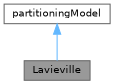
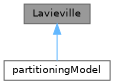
edge "Lavieville" -> "partitioningModel": reversed
